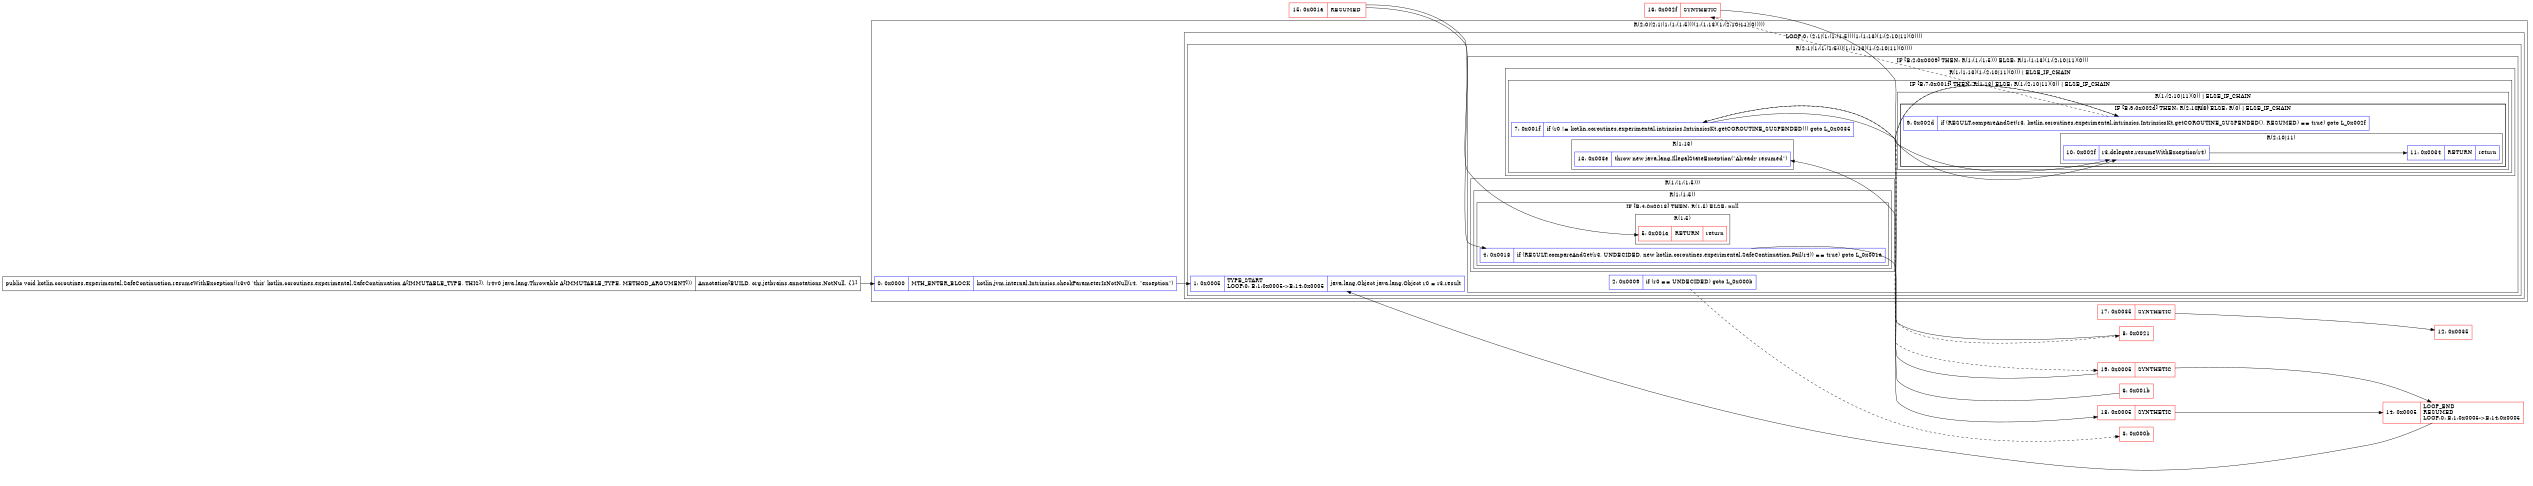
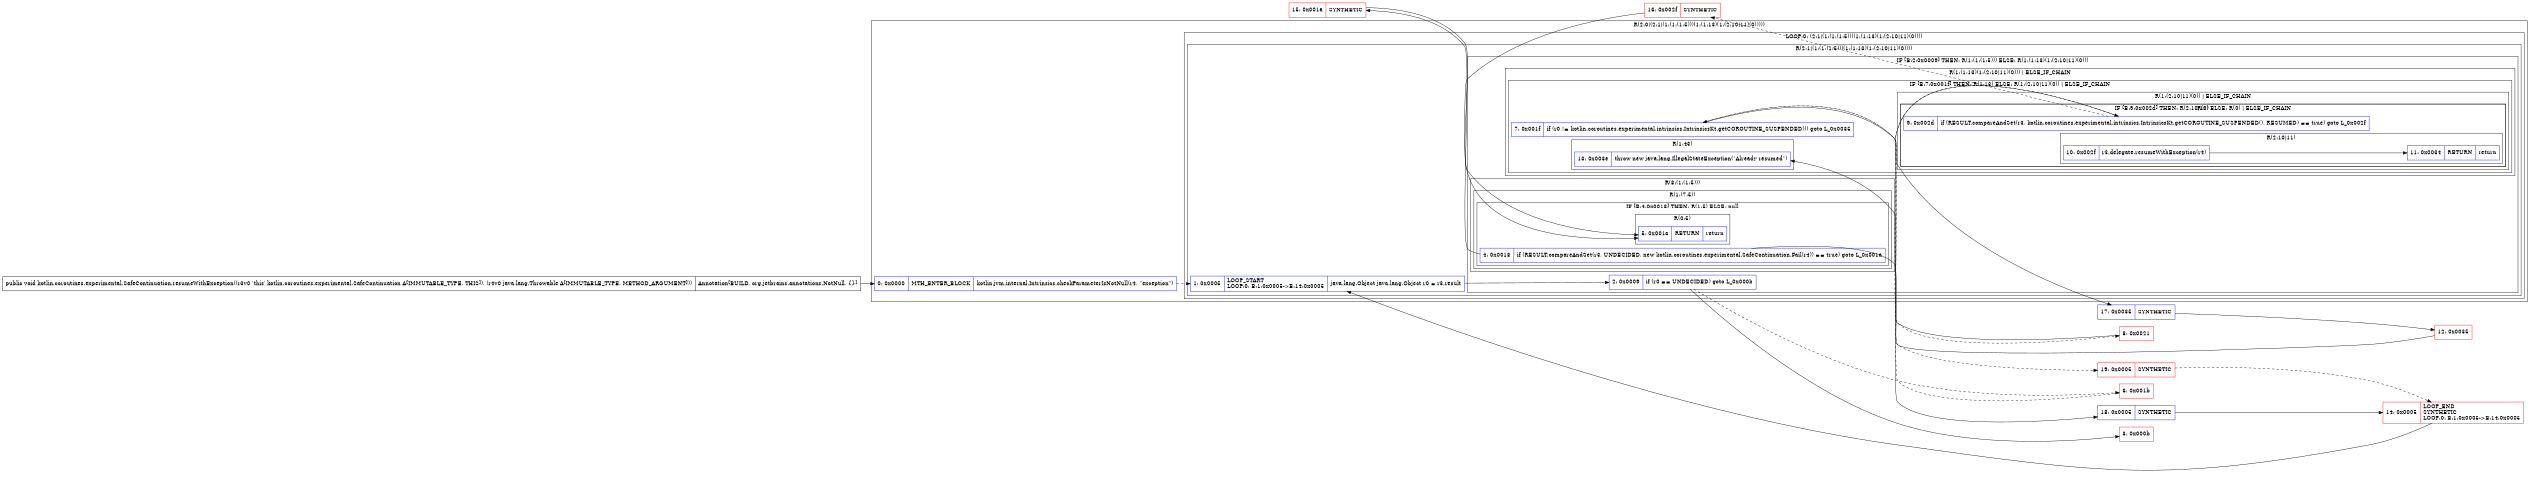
node "15: 0x001a": text "RESUMED" -> "SYNTHETIC"
edge "15: 0x001a" -> "4: 0x0018": reversed
cluster "R(1:13)": label "R(1:13)" -> "R(1:43)"
edge "7: 0x001f" -> "10: 0x002f": now "7: 0x001f" -> "17: 0x0035"
edge "16: 0x002f" -> "10: 0x002f": now "16: 0x002f" -> "5: 0x001a"
cluster "R(1:(1:(1:5)))": label "R(1:(1:(1:5)))" -> "R(8:(1:(1:5)))"
cluster "R(1:(1:5))": label "R(1:(1:5))" -> "R(1:(7:5))"
cluster "R(1:5)": label "R(1:5)" -> "R(0:5)"
node "5: 0x001a": color red -> blue
node "1: 0x0005": text "TYPE_START" -> "LOOP_START"
edge "1: 0x0005" -> "2: 0x0009": added
edge "0: 0x0000" -> "1: 0x0005": style solid -> dashed
node "17: 0x0035": color red -> blue
edge "19: 0x0005" -> "13: 0x003e": now "12: 0x0035" -> "13: 0x003e"
edge "19: 0x0005" -> "14: 0x0005": style solid -> dashed
edge "2: 0x0009" -> "6: 0x001b": added
edge "6: 0x001b" -> "7: 0x001f": style solid -> dashed
node "14: 0x0005": text "RESUMED" -> "SYNTHETIC"
node "18: 0x0005": color red -> blue
edge "2: 0x0009" -> "3: 0x000b": style dashed -> solid
